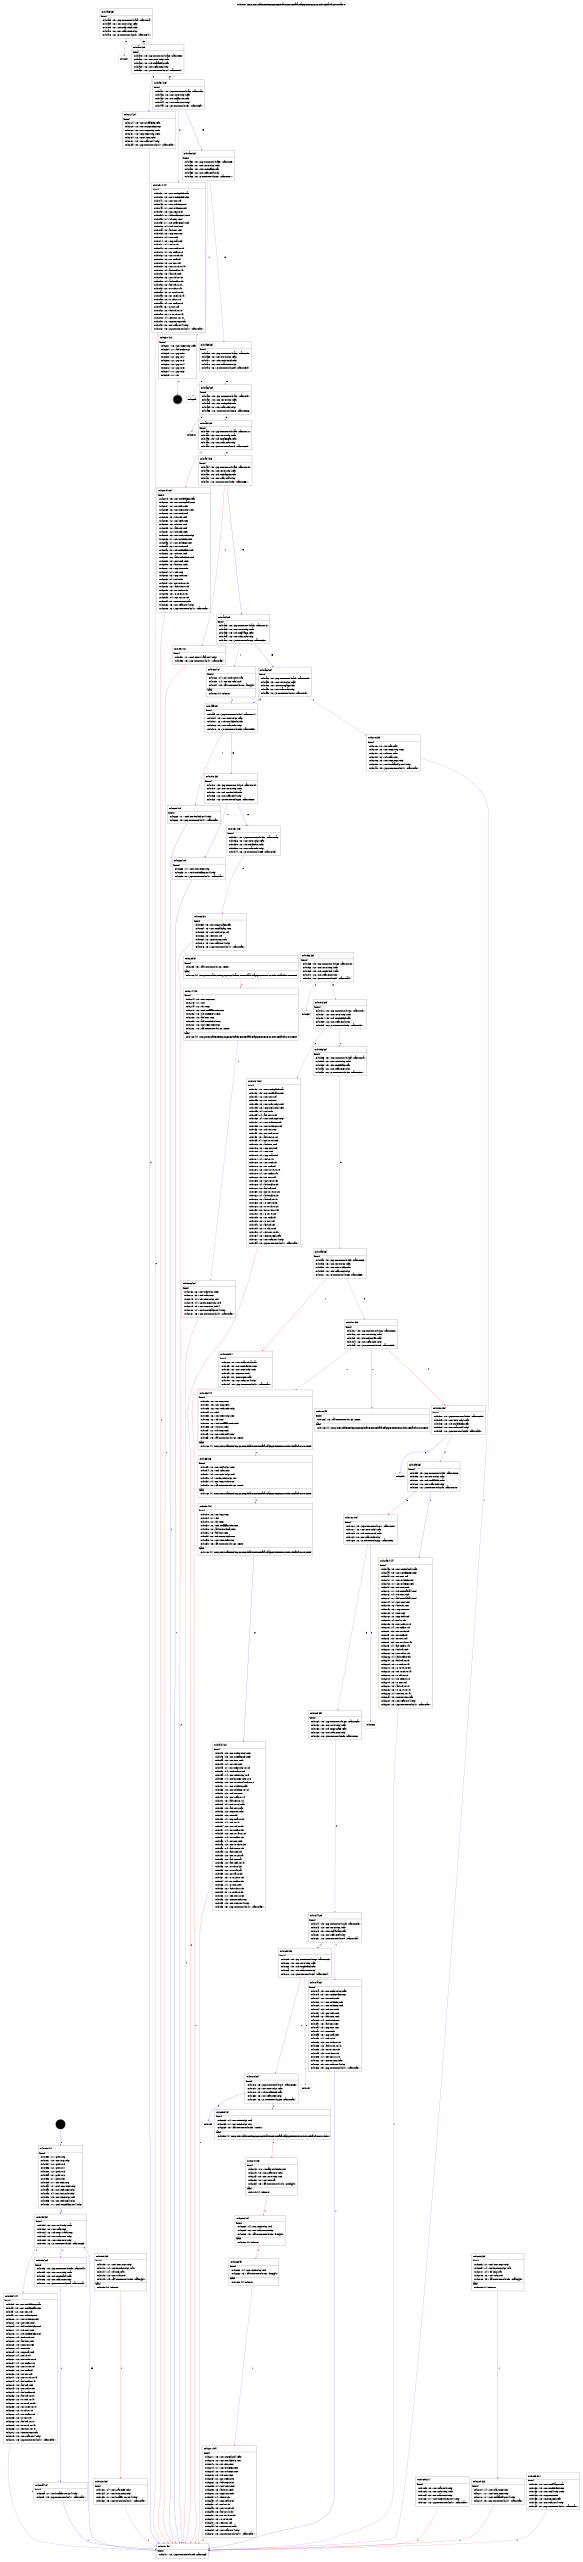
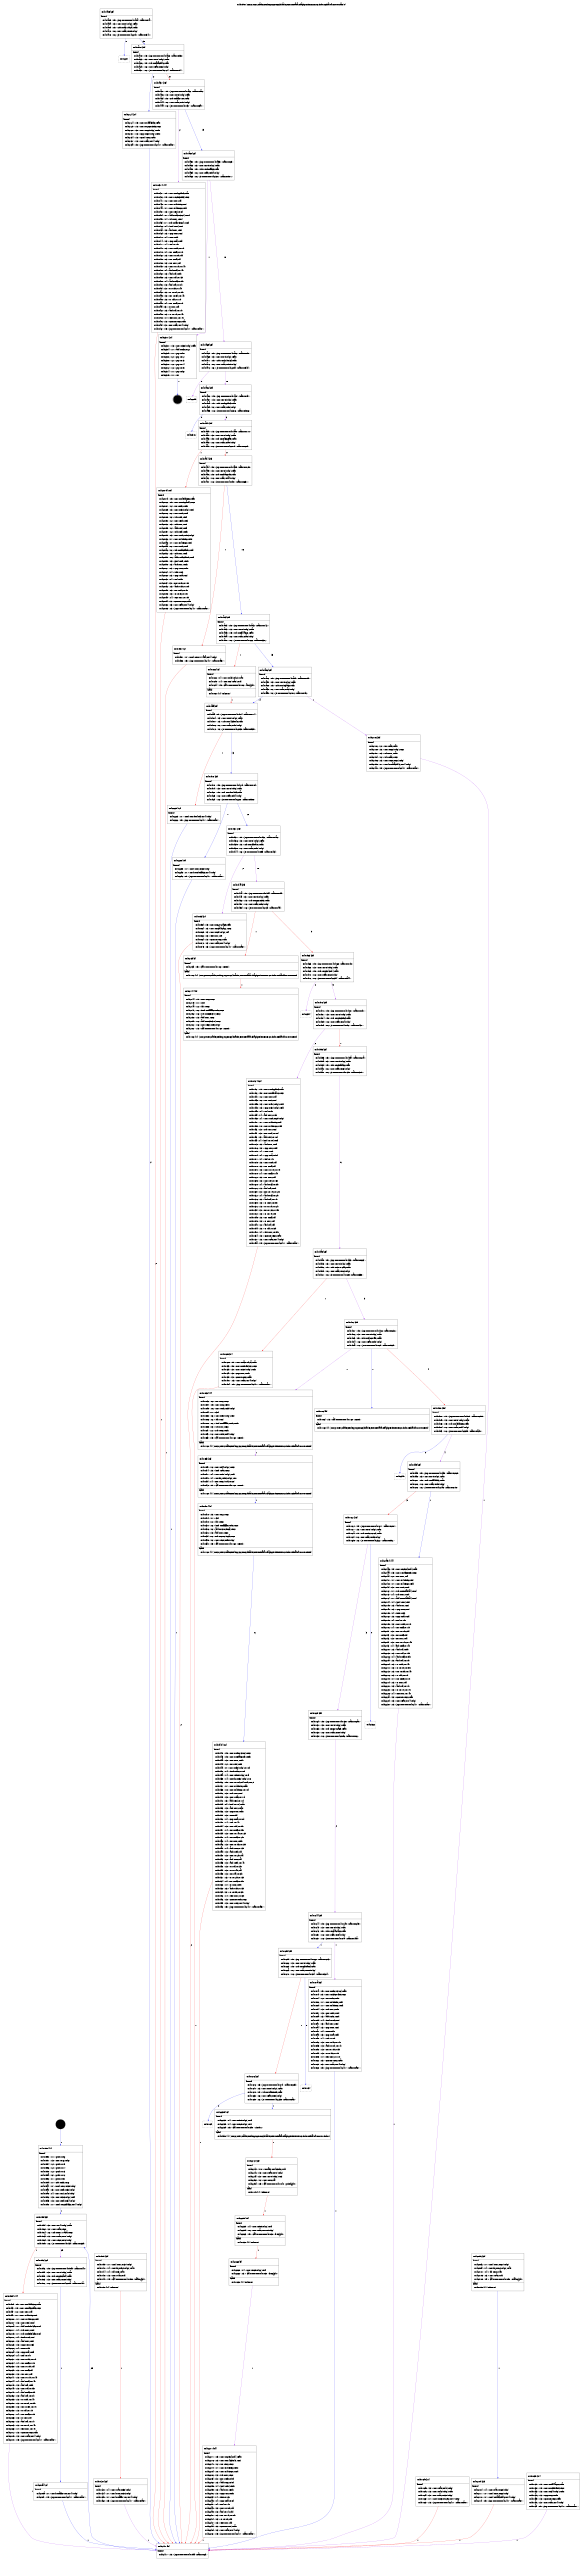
node "0x401b4a [25]": added
node "0x40216c [32]": removed
edge "0x4019bf [23]" -> "0x4019d6 [22]": label " 1" -> " 25"
